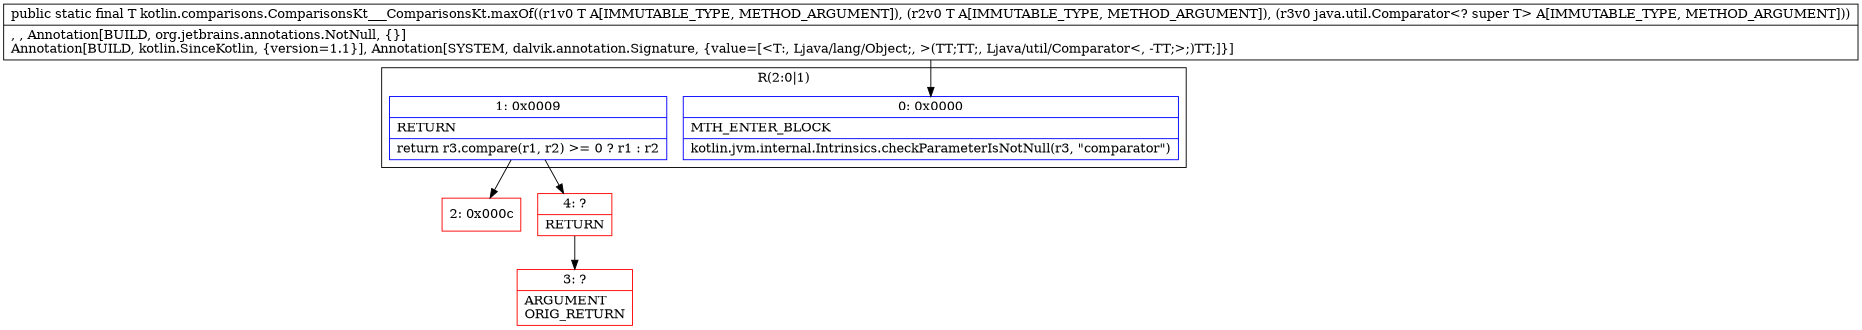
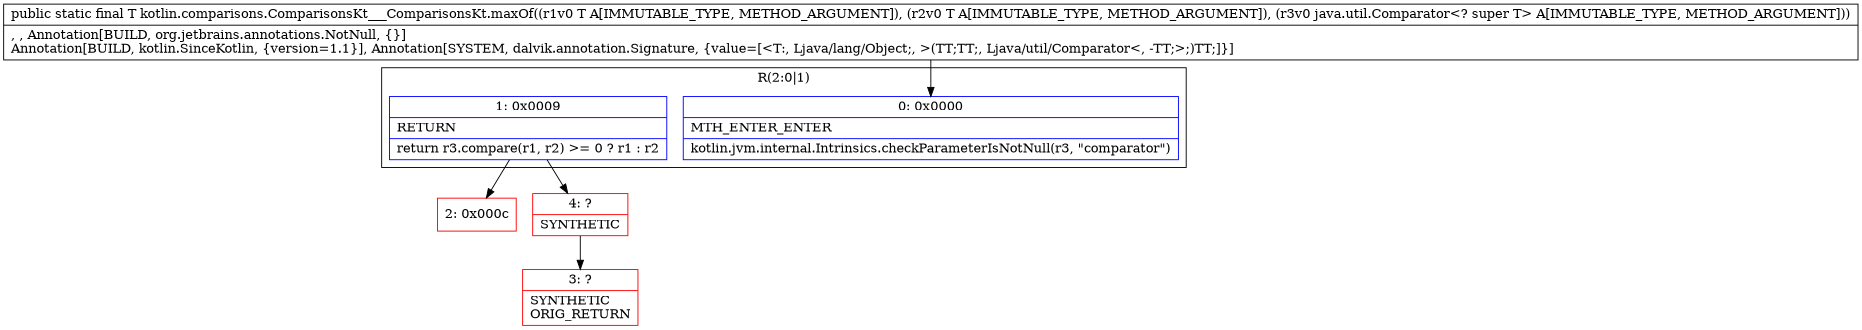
node "0: 0x0000": text "MTH_ENTER_BLOCK" -> "MTH_ENTER_ENTER"
node "4: ?": text "RETURN" -> "SYNTHETIC"
node "3: ?": text "ARGUMENT" -> "SYNTHETIC"
